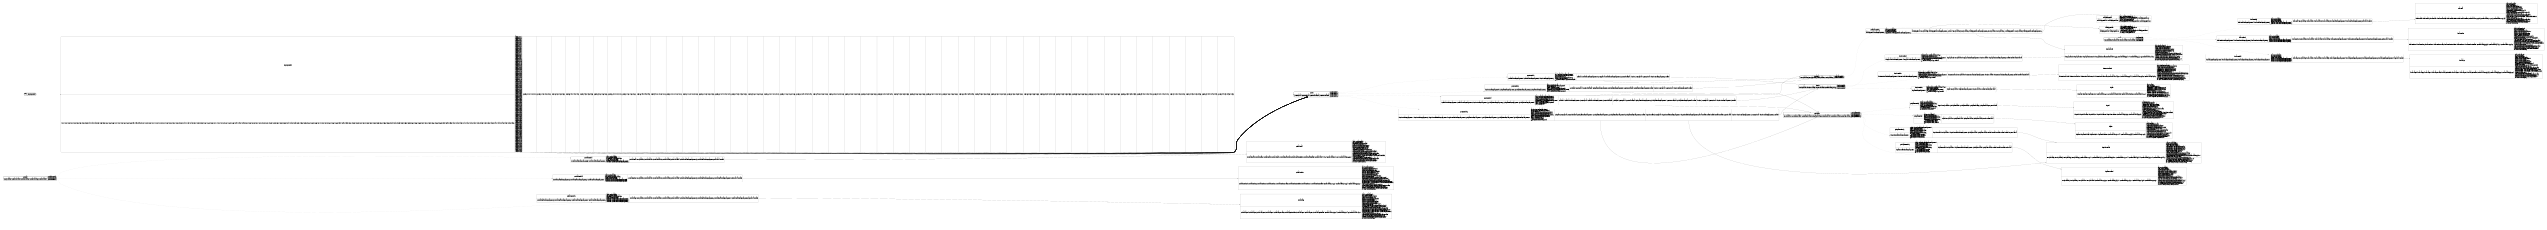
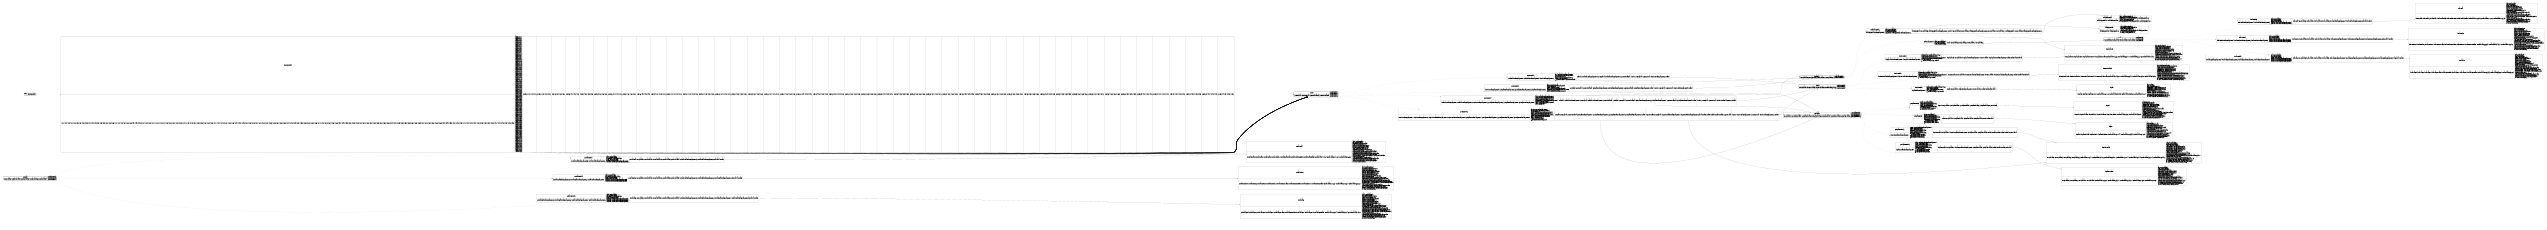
node "cut_and_saw_method10": added
